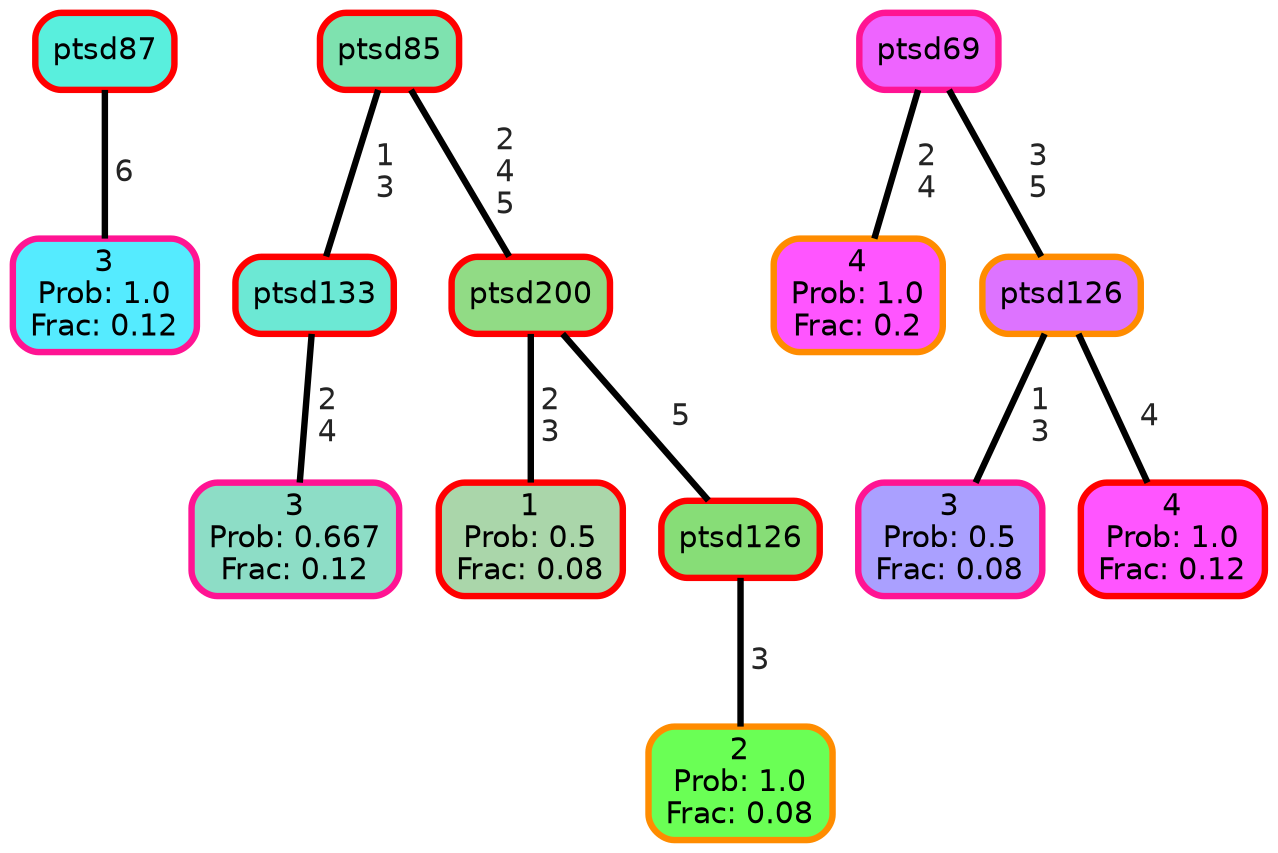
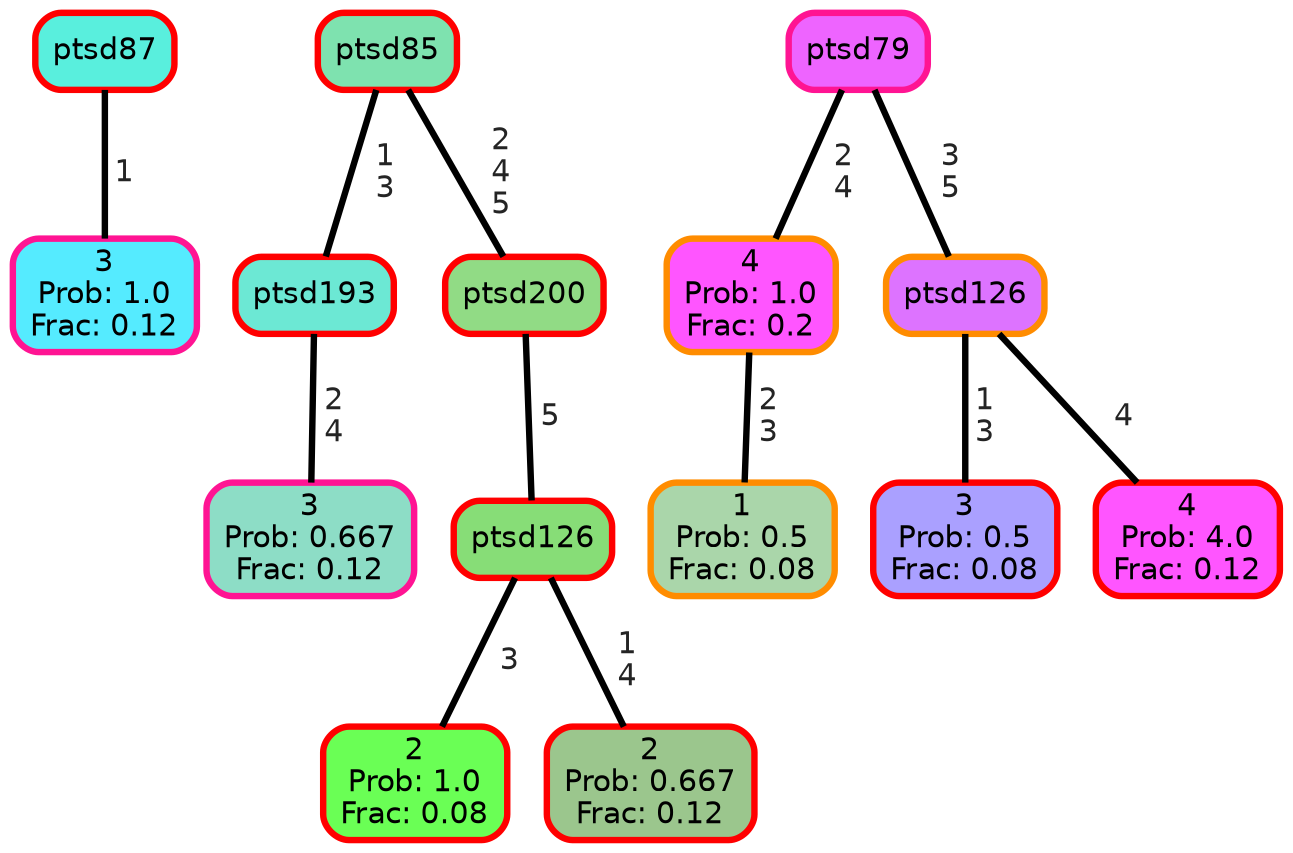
node "ptsd69": label "ptsd69" -> "ptsd79"
edge "ptsd87" -- "3 Prob: 1.0 Frac: 0.12": label " 6" -> " 1"
node "ptsd133": label "ptsd133" -> "ptsd193"
edge "ptsd200" -- "1 Prob: 0.5 Frac: 0.08": now "4 Prob: 1.0 Frac: 0.2" -- "1 Prob: 0.5 Frac: 0.08"
node "1 Prob: 0.5 Frac: 0.08": color red -> darkorange
node "3 Prob: 0.5 Frac: 0.08": color deeppink -> red
node "4 Prob: 1.0 Frac: 0.12": label "4 Prob: 1.0 Frac: 0.12" -> "4 Prob: 4.0 Frac: 0.12"
node "2 Prob: 0.667 Frac: 0.12": added
node "2 Prob: 1.0 Frac: 0.08": color darkorange -> red
